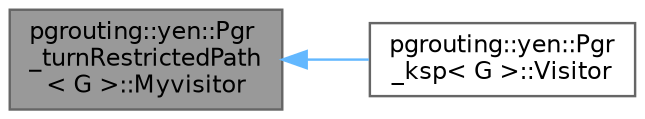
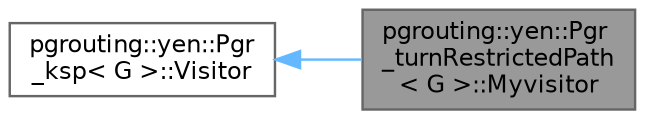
edge "pgrouting::yen::Pgr _ksp< G >::Visitor" -> "pgrouting::yen::Pgr _turnRestrictedPath < G >::Myvisitor": reversed
